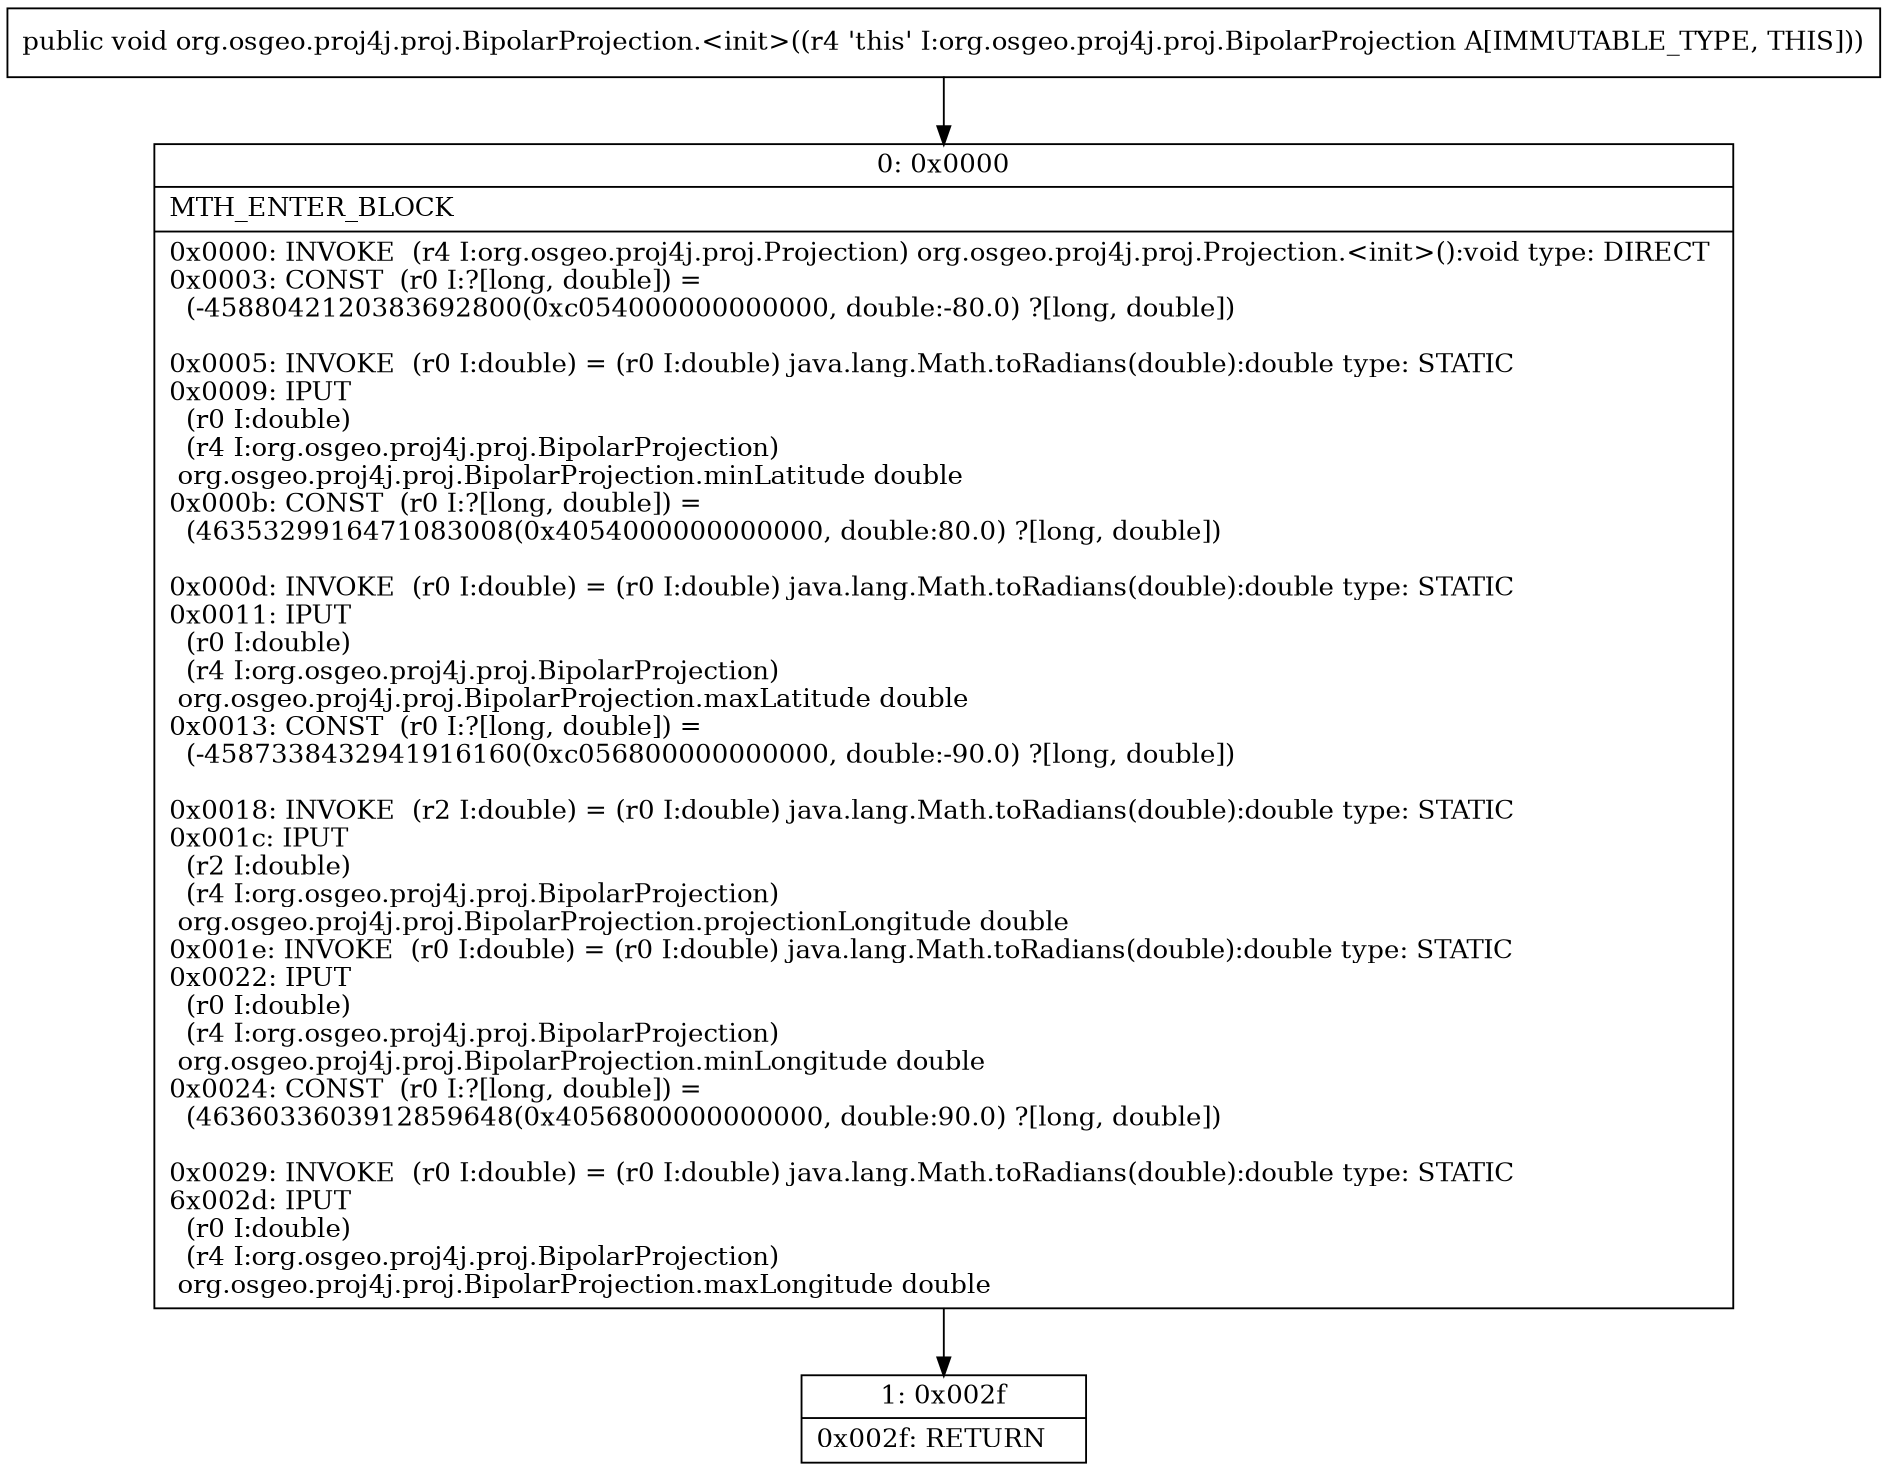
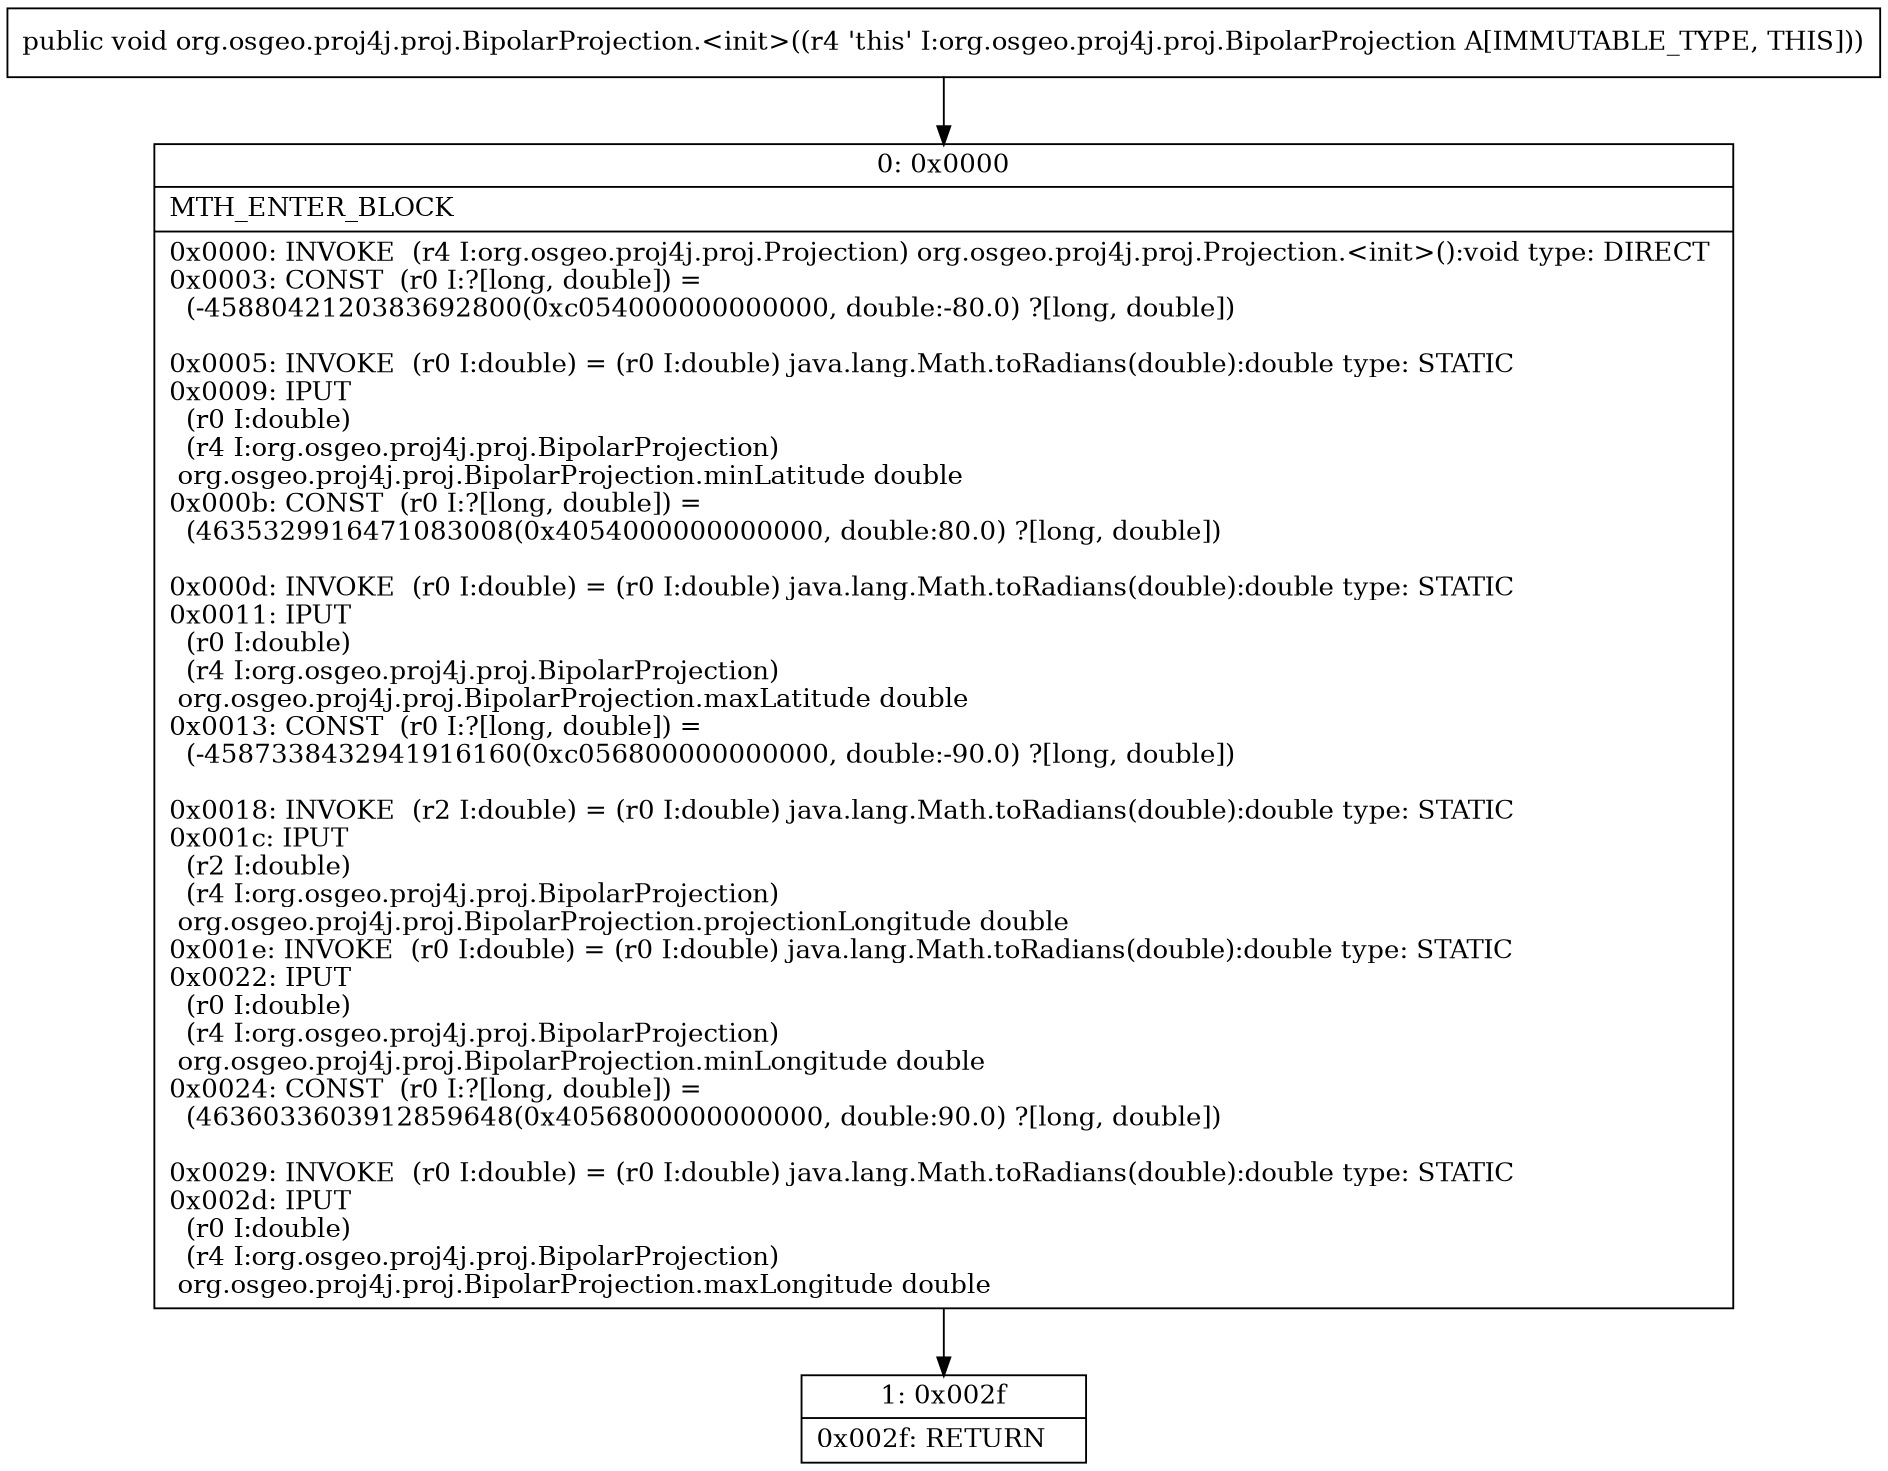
node "0: 0x0000": text "6x002d: IPUT" -> "0x002d: IPUT"
